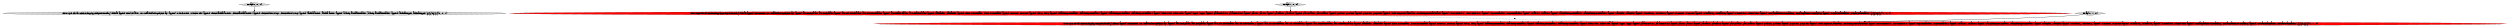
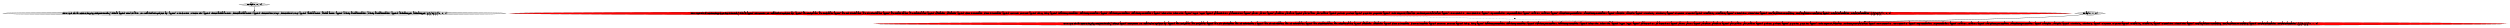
node "toMap['1', '0', '0']": removed
